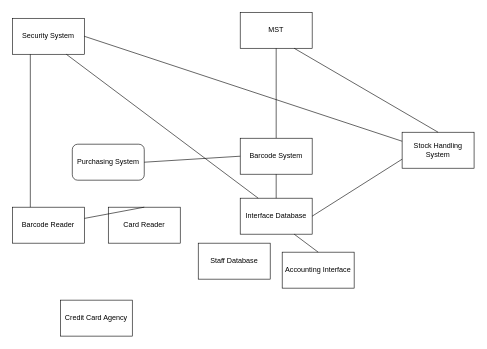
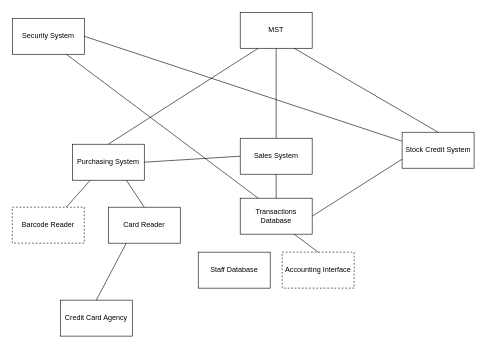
edge "MST" -- "Purchasing System": added
edge "Security System" -- "Barcode Reader": removed
node "Stock Handling System": label "Stock Handling System" -> "Stock Credit System"
node "Barcode System": label "Barcode System" -> "Sales System"
node "Purchasing System": shape rounded rectangle -> rectangle
edge "Purchasing System" -- "Barcode Reader": added
edge "Barcode Reader" -- "Card Reader": now "Purchasing System" -- "Card Reader"
node "Interface Database": label "Interface Database" -> "Transactions Database"
node "Barcode Reader": style solid -> dashed
node "Staff Database": moved (234, 261) -> (234, 270)
node "Accounting Interface": style solid -> dashed
edge "Card Reader" -- "Credit Card Agency": added
